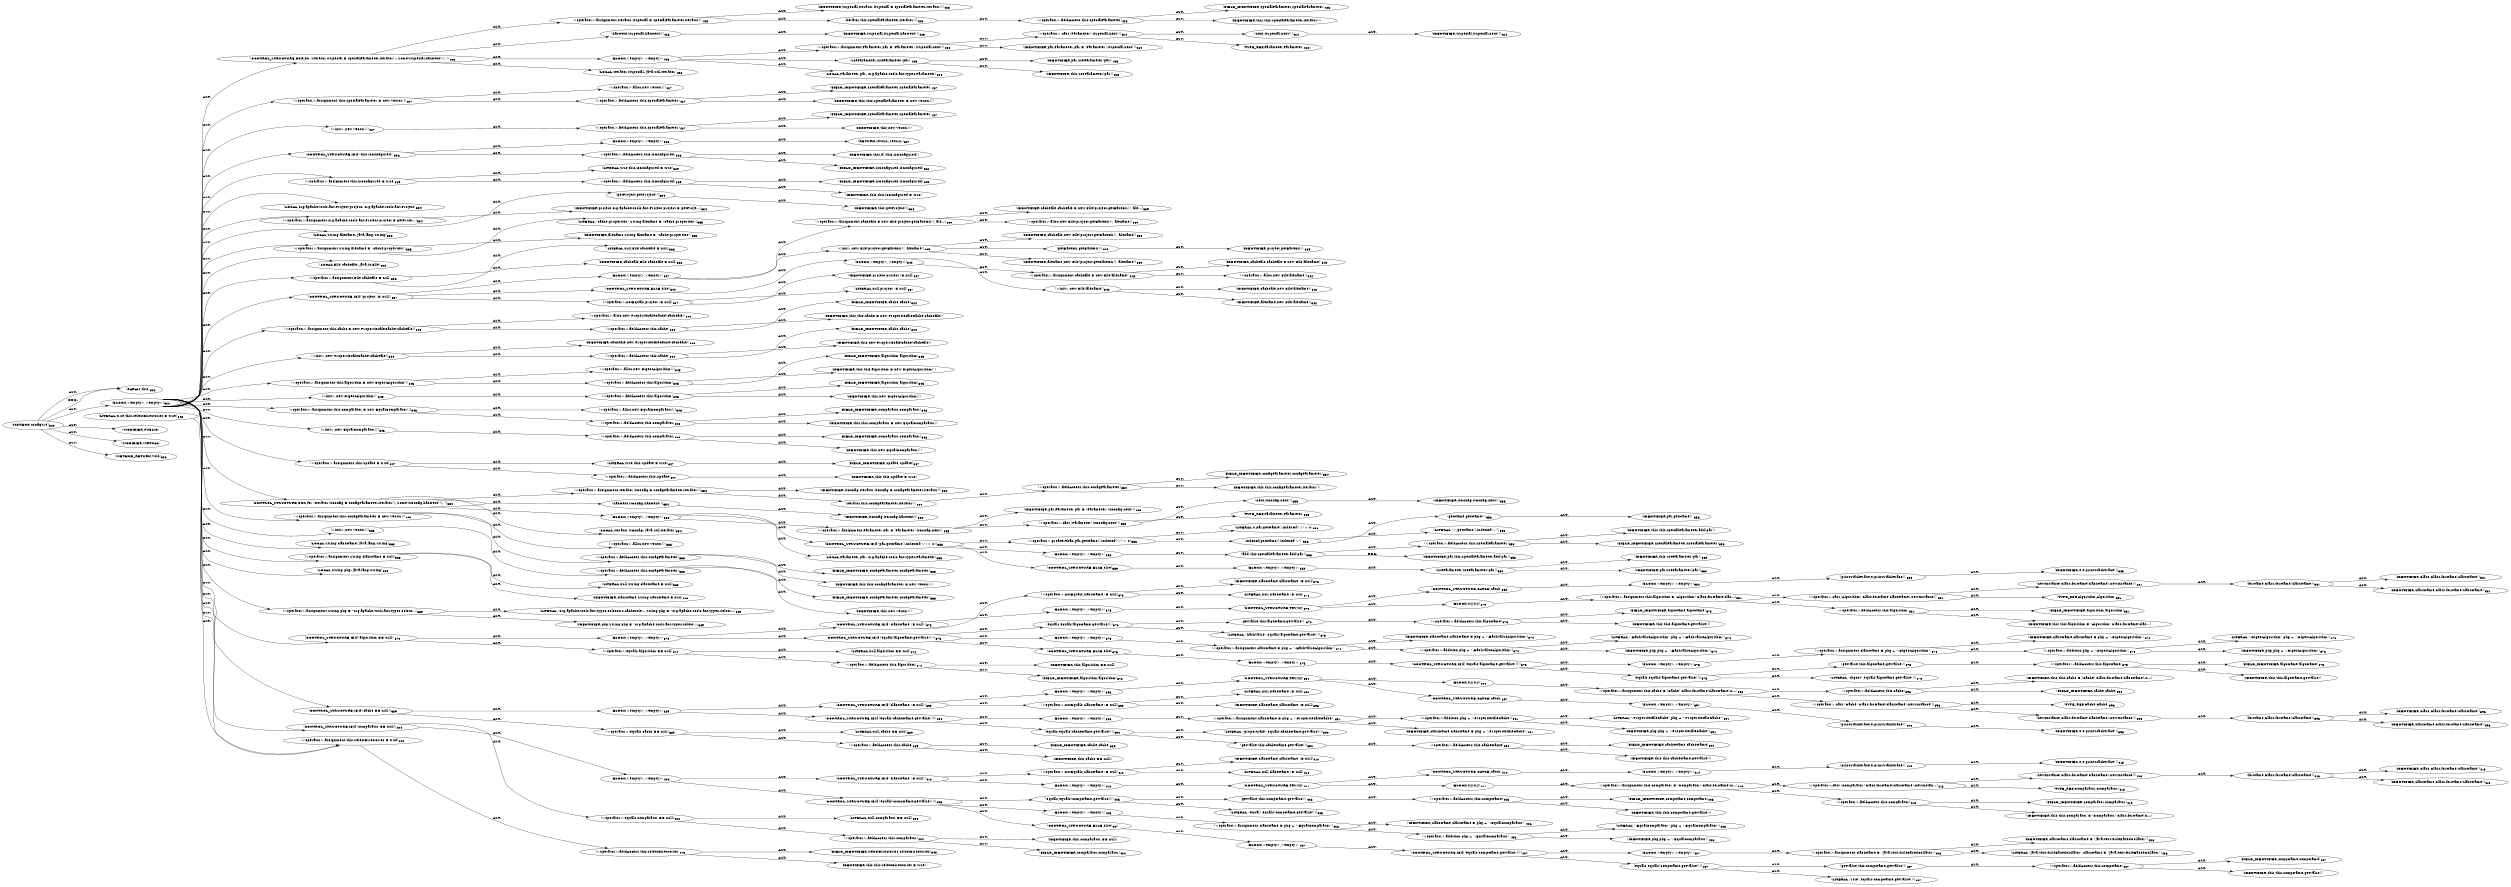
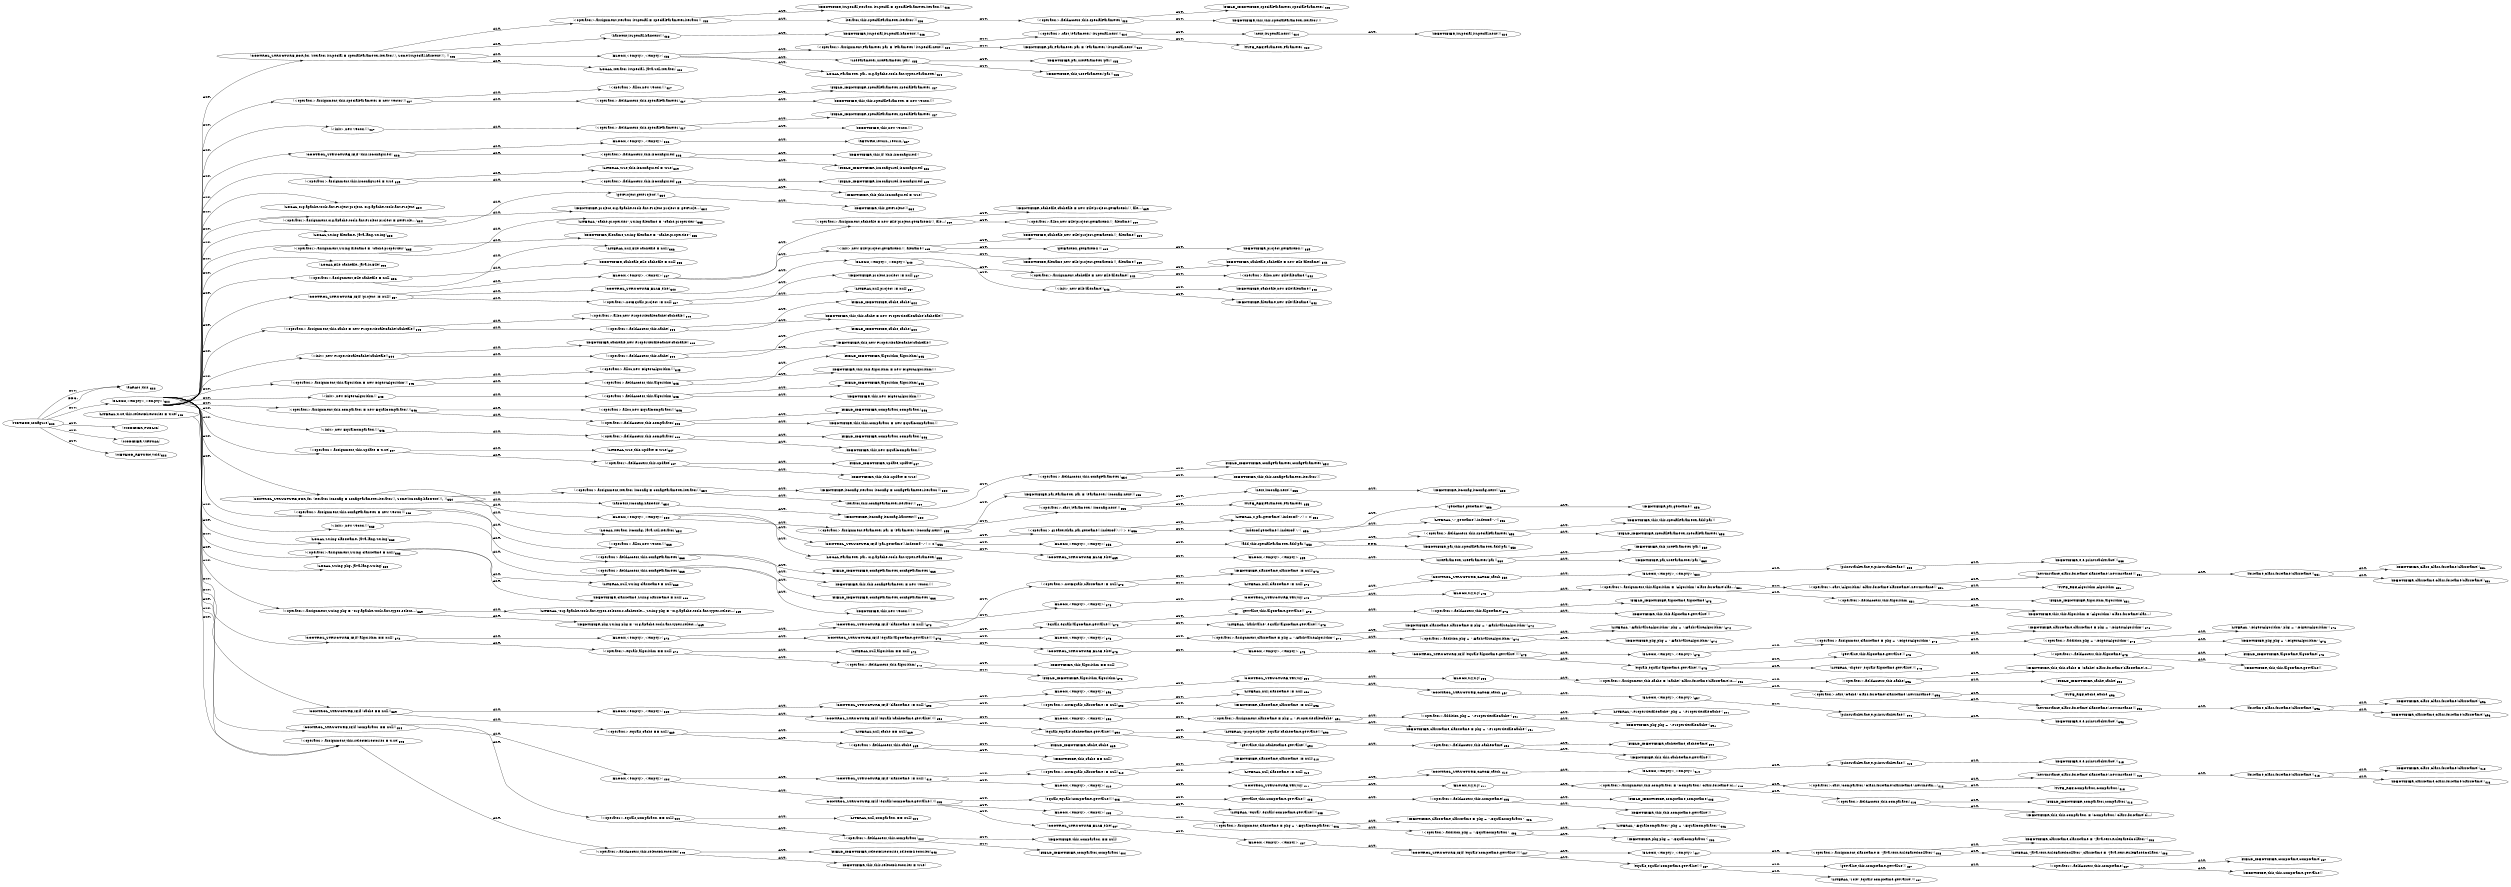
edge "(LITERAL,true,this.update = true)" -> "(FIELD_IDENTIFIER,update,update)": now "(<operator>.fieldAccess,this.update)" -> "(FIELD_IDENTIFIER,update,update)"
